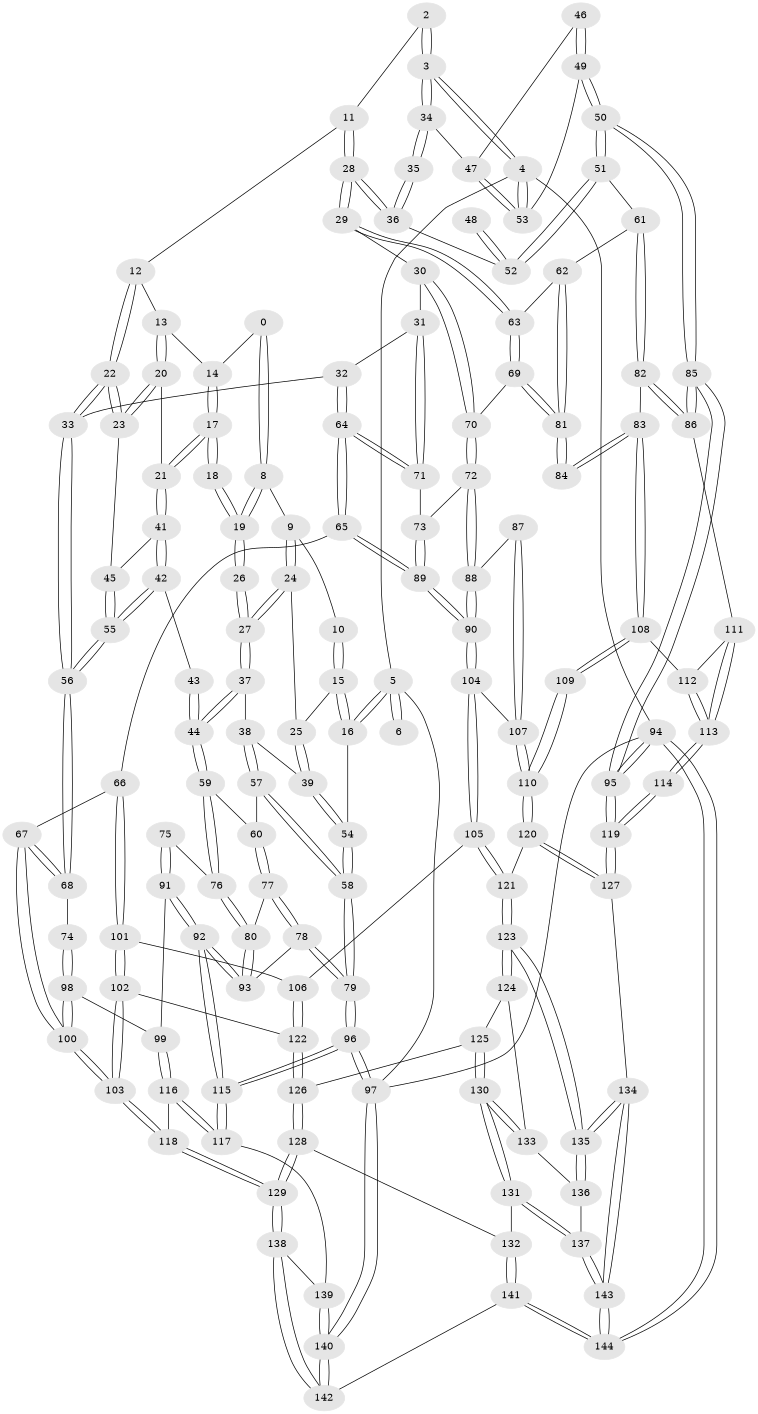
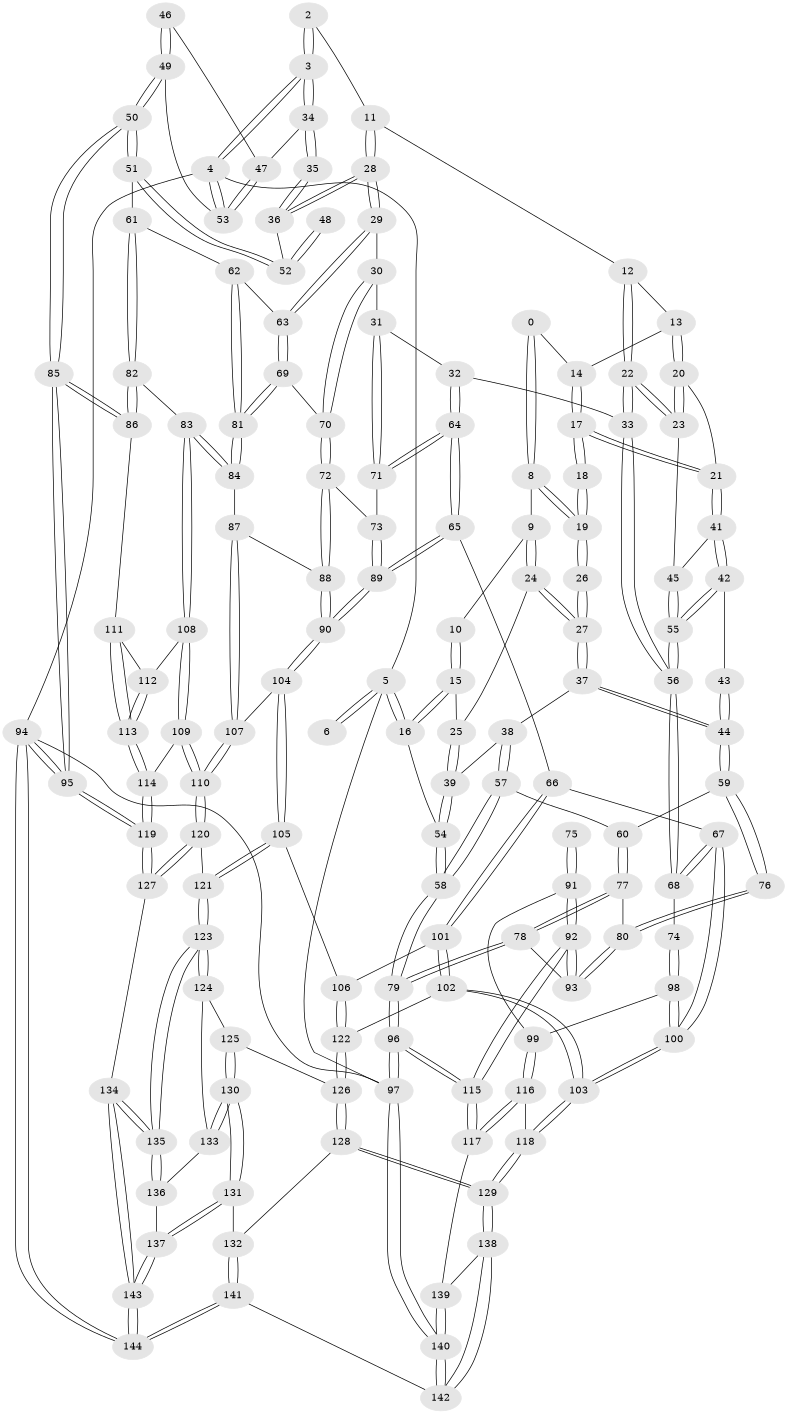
edge "84" -- "87": added
edge "109" -- "114": added
edge "75" -- "76": removed
